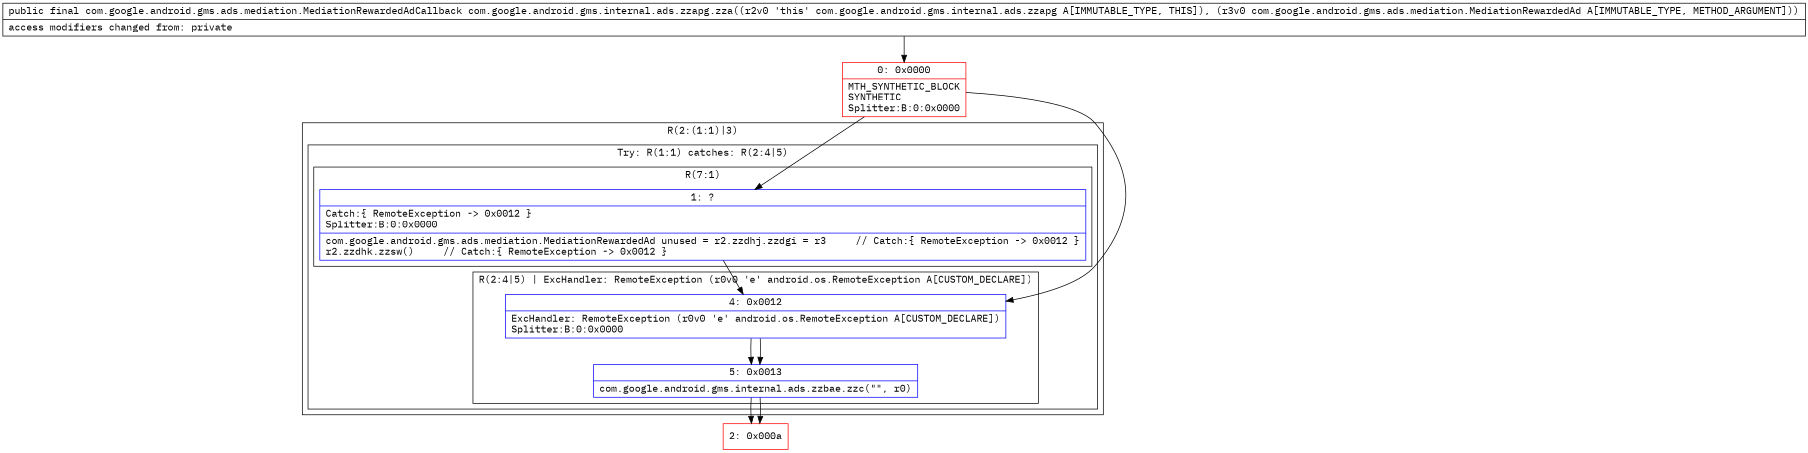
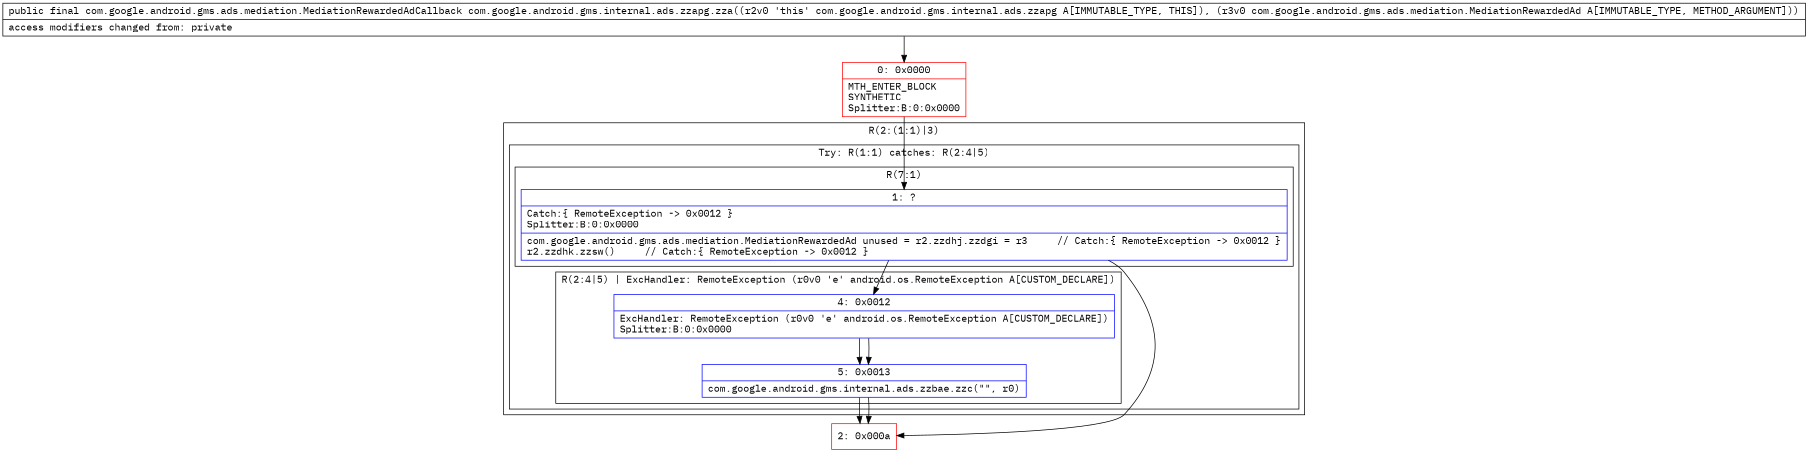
node "0: 0x0000": text "MTH_SYNTHETIC_BLOCK" -> "MTH_ENTER_BLOCK"
edge "0: 0x0000" -> "4: 0x0012": removed
edge "1: ?" -> "2: 0x000a": added
